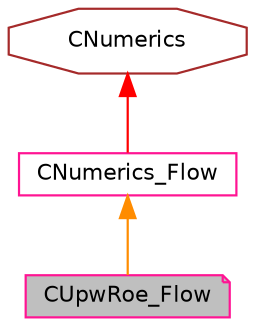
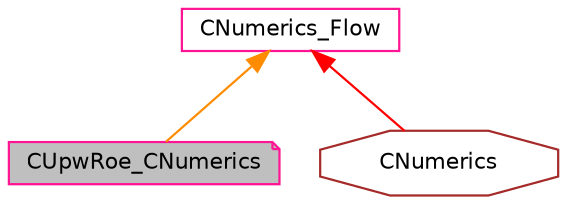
edge "CNumerics_Flow" -> "CNumerics": reversed
node "CUpwRoe_Flow": label "CUpwRoe_Flow" -> "CUpwRoe_CNumerics"
